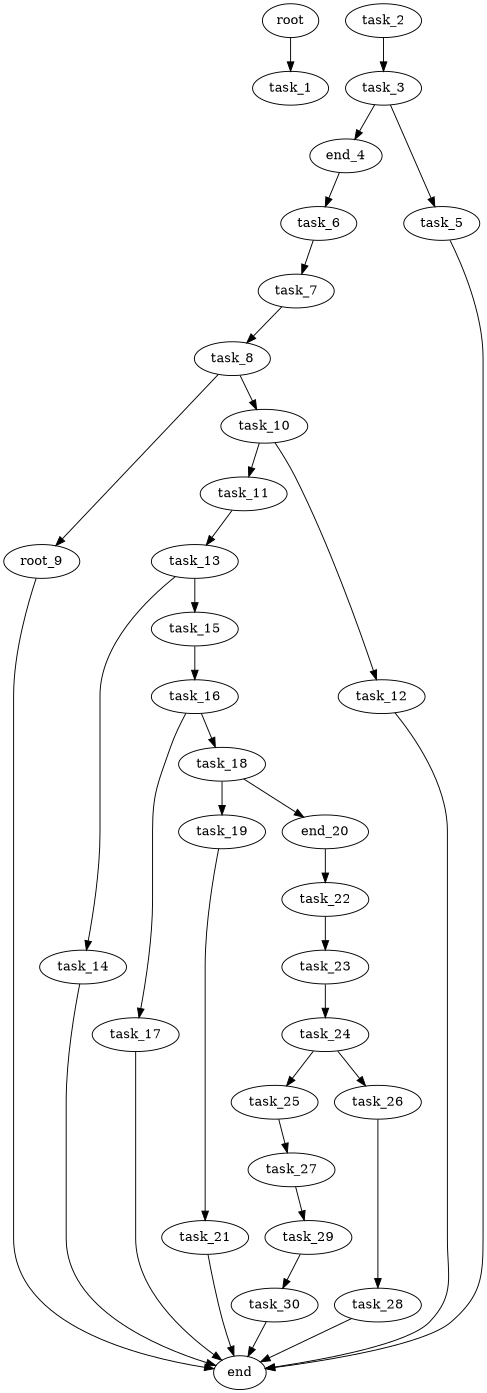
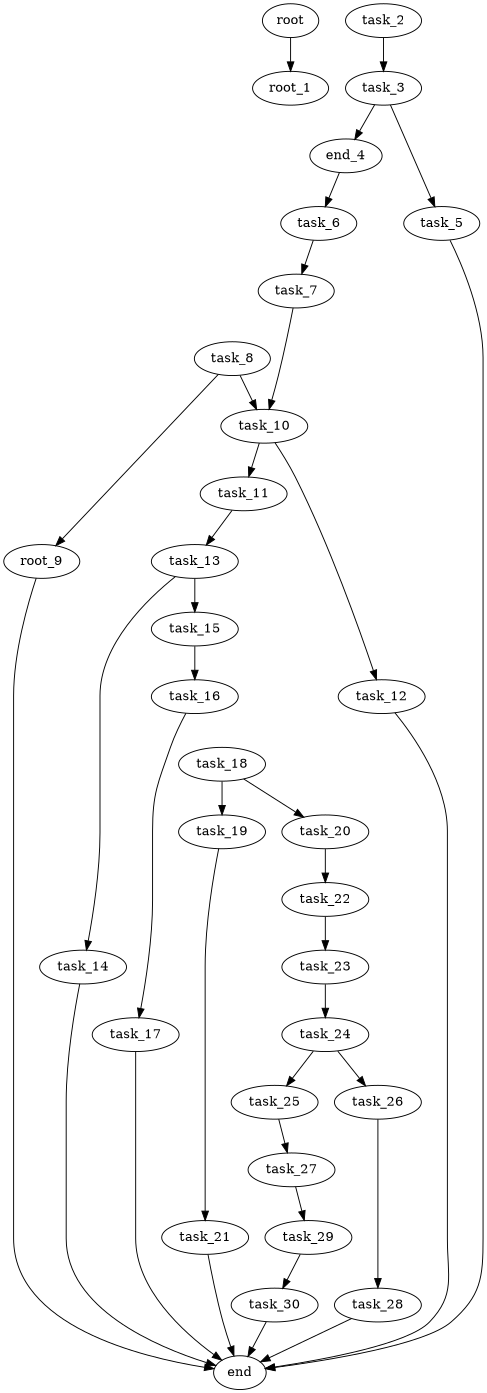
node "task_1": label "task_1" -> "root_1"
edge "task_7" -> "task_8": now "task_7" -> "task_10"
edge "task_16" -> "task_18": removed
node "end_20": label "end_20" -> "task_20"
